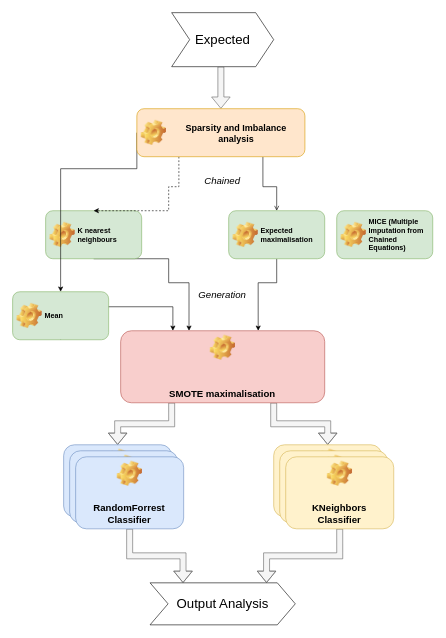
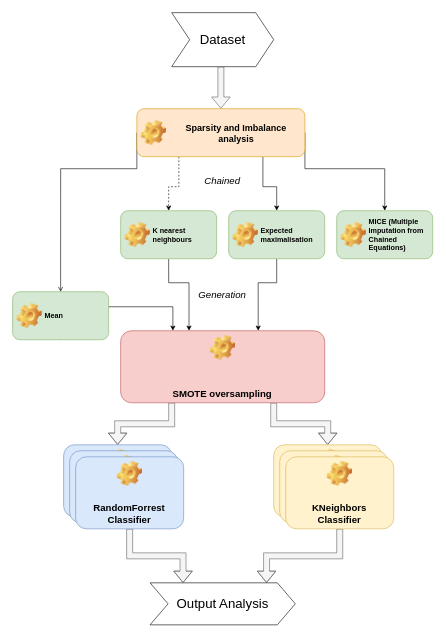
node "Expected": label "Expected" -> "Dataset"
edge "Sparsity and Imbalance analysis" -> "MICE (Multiple Imputation from Chained Equations)": added
edge "Sparsity and Imbalance analysis" -> "Expected maximalisation": arrowhead open -> classic
node "K nearest neighbours": moved (94, 235) -> (169, 235)
edge "Sparsity and Imbalance analysis" -> "Mean": arrowhead classic -> open
node "SMOTE maximalisation": label "SMOTE maximalisation" -> "SMOTE oversampling"
